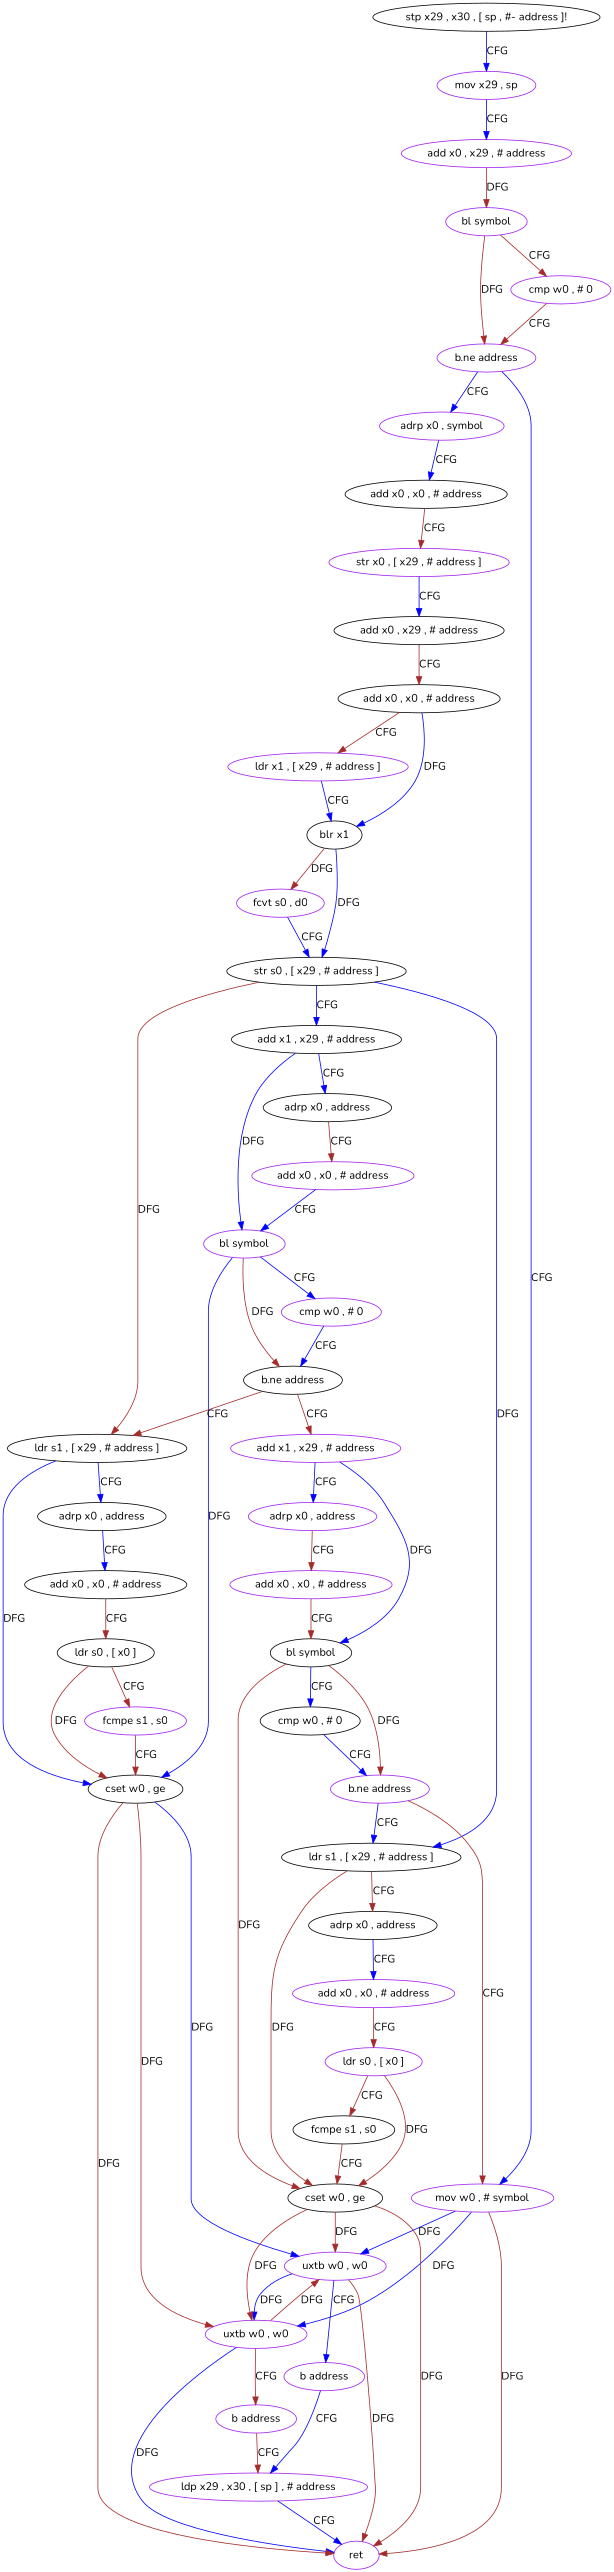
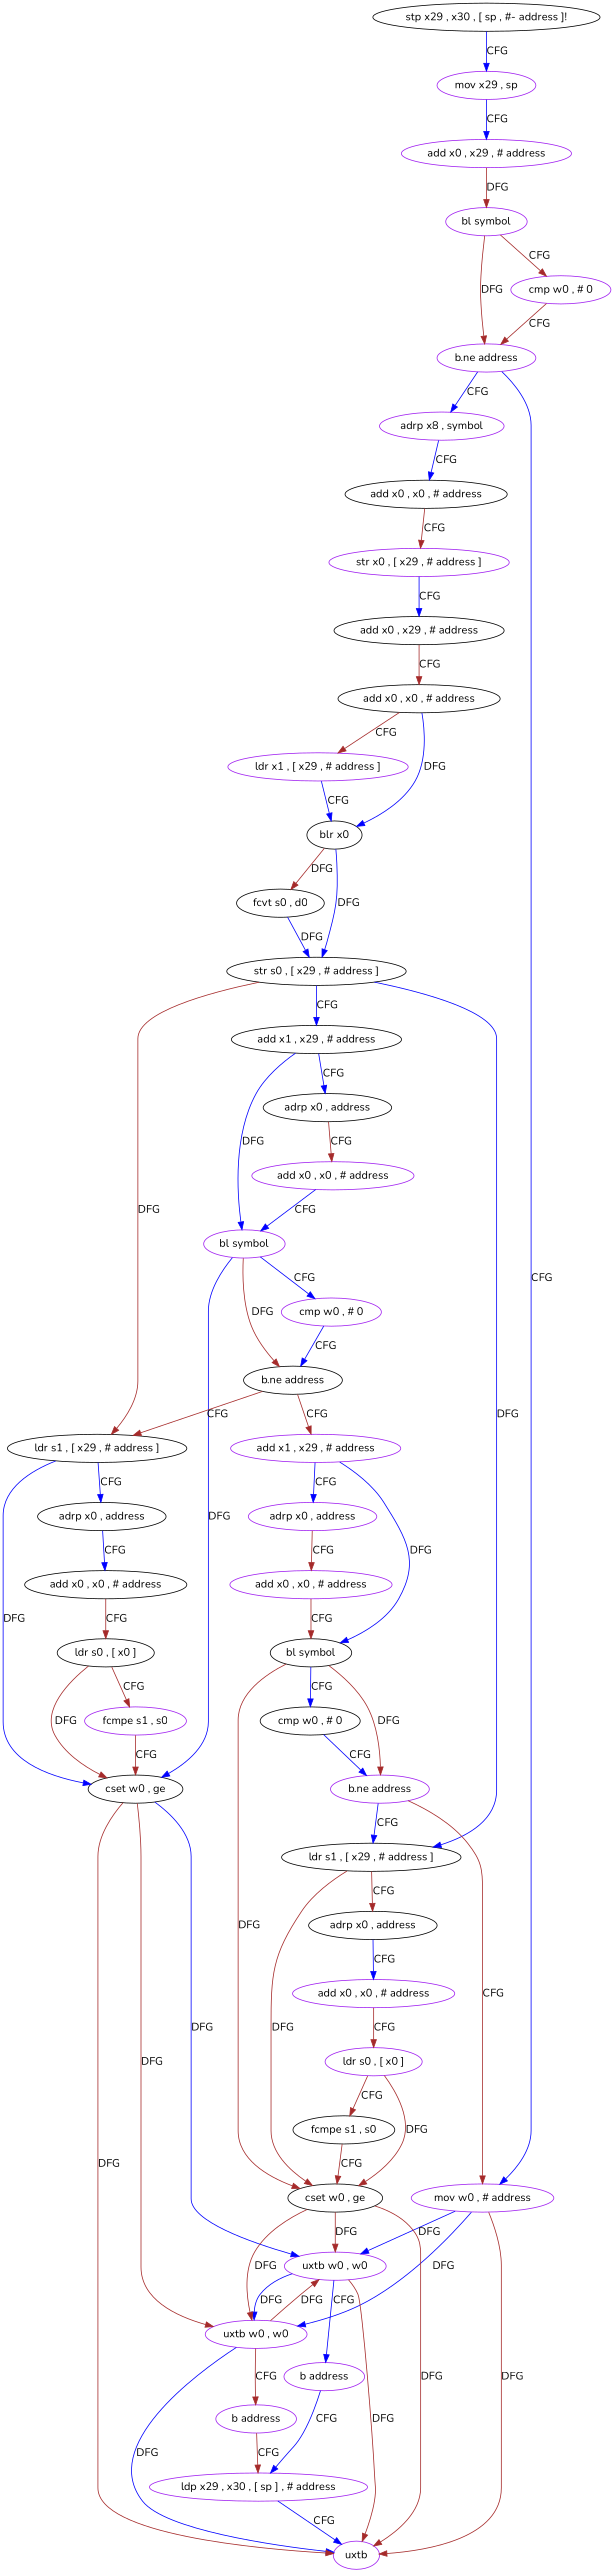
node "adrp x0 , symbol": label "adrp x0 , symbol" -> "adrp x8 , symbol"
node "blr x1": label "blr x1" -> "blr x0"
node "fcvt s0 , d0": color purple -> black
edge "fcvt s0 , d0" -> "str s0 , [ x29 , # address ]": label "CFG" -> "DFG"
node "mov w0 , # symbol": label "mov w0 , # symbol" -> "mov w0 , # address"
node "ret": label "ret" -> "uxtb"
